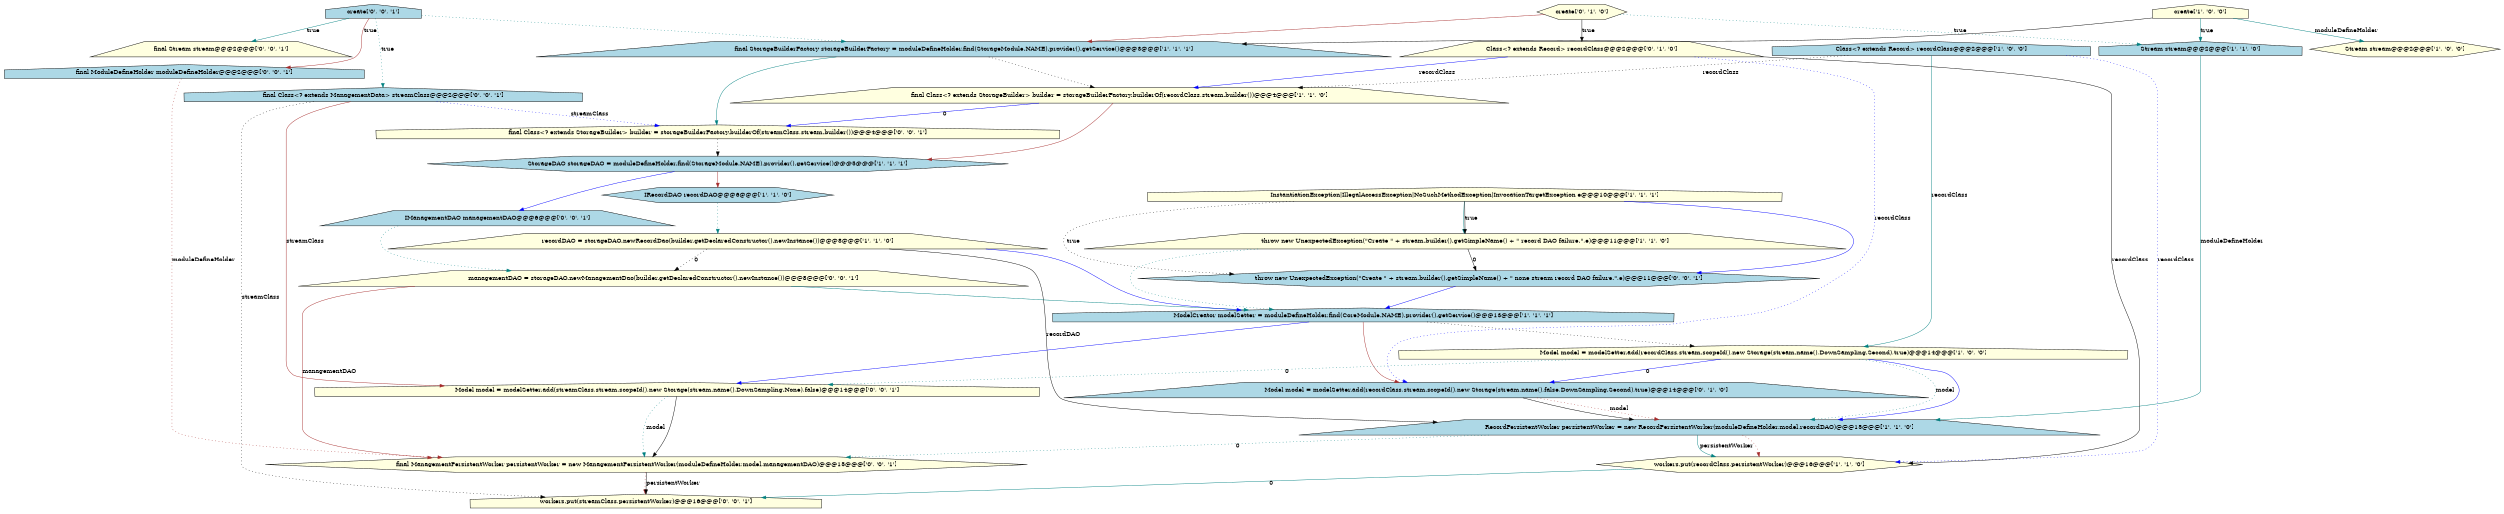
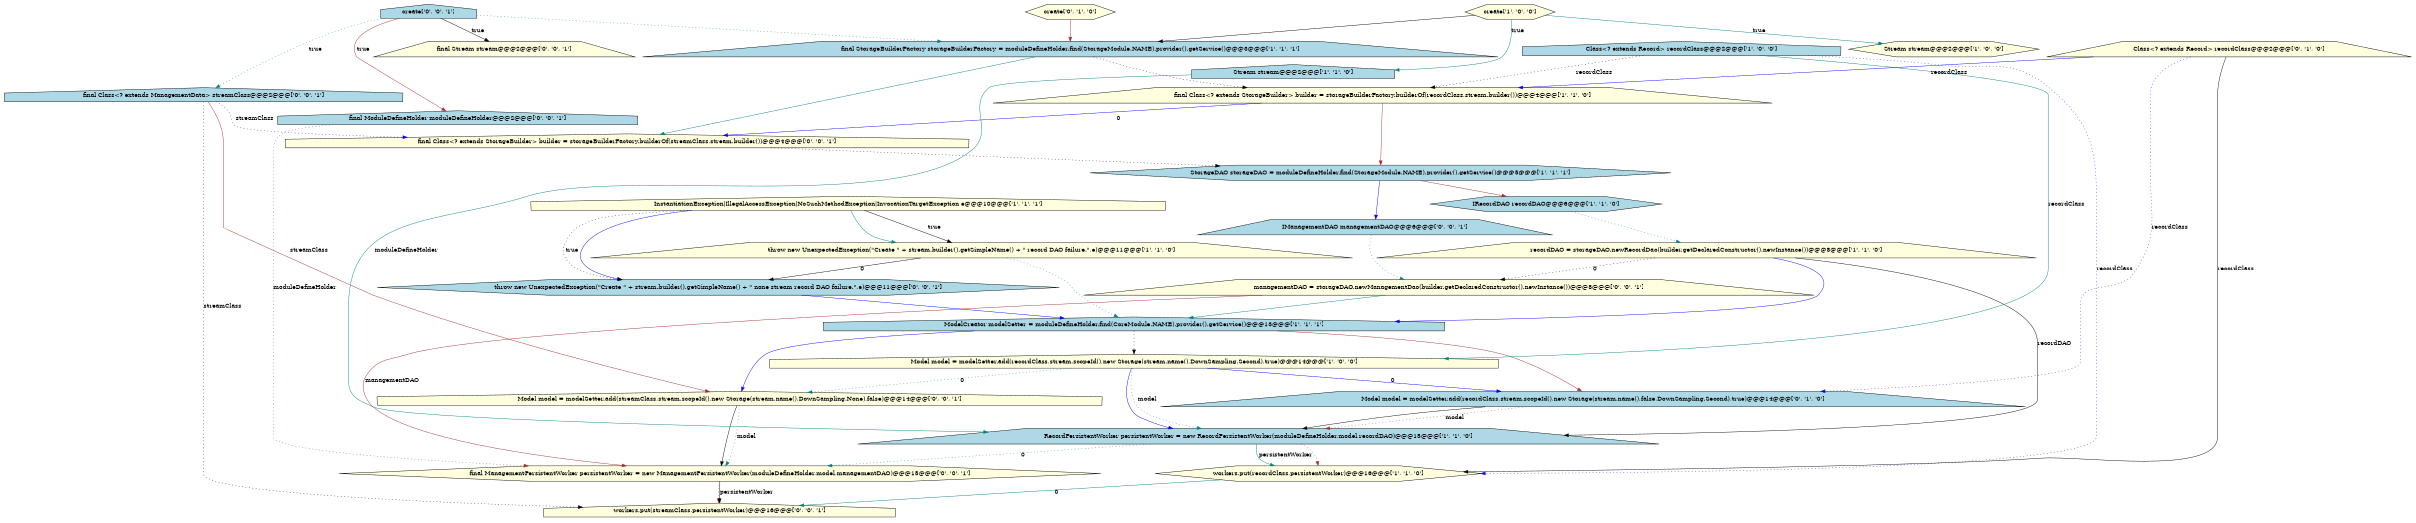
node "create['1', '0', '0']": shape house -> hexagon
edge "create['0', '1', '0']" -> "Class<? extends Record> recordClass@@@2@@@['0', '1', '0']": removed, label "true"
edge "create['0', '0', '1']" -> "final Stream stream@@@2@@@['0', '0', '1']": color teal -> black
edge "create['0', '1', '0']" -> "Stream stream@@@2@@@['1', '1', '0']": removed, label "true"
edge "create['1', '0', '0']" -> "Stream stream@@@2@@@['1', '0', '0']": label "moduleDefineHolder" -> "true"
